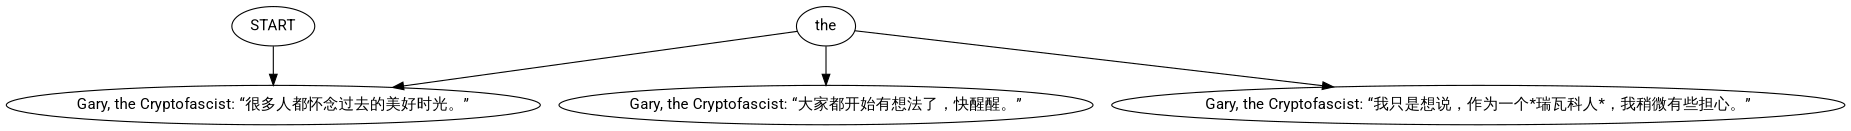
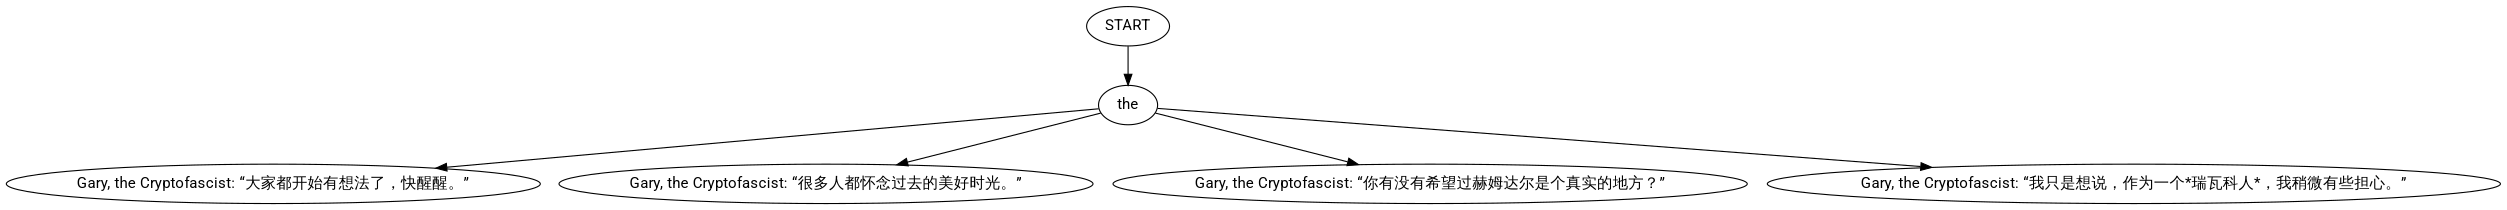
edge "START" -> "Gary, the Cryptofascist: “很多人都怀念过去的美好时光。”": now "START" -> "the"
node "Gary, the Cryptofascist: “你有没有希望过赫姆达尔是个真实的地方？”": added
